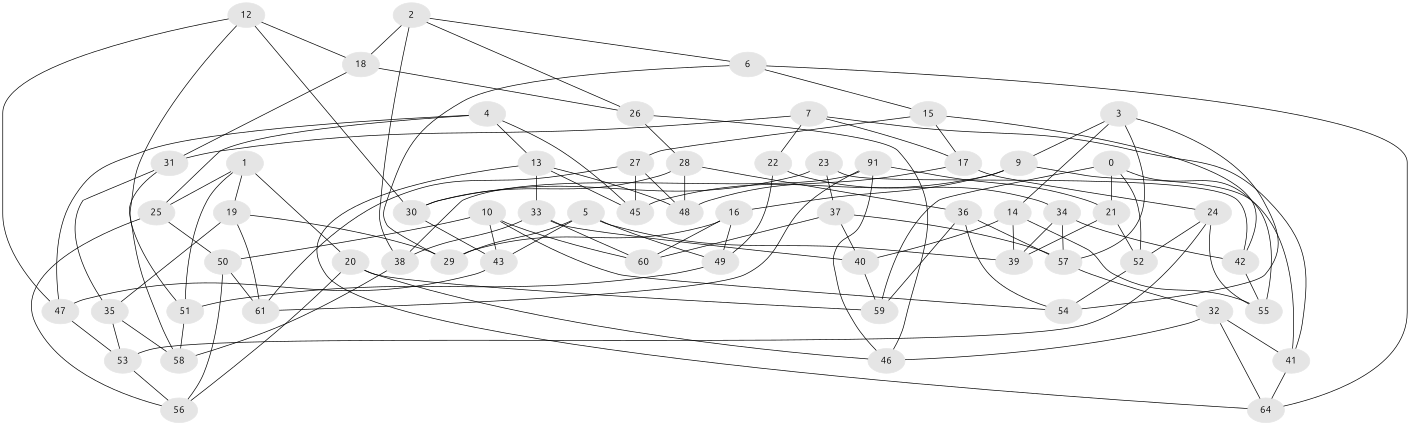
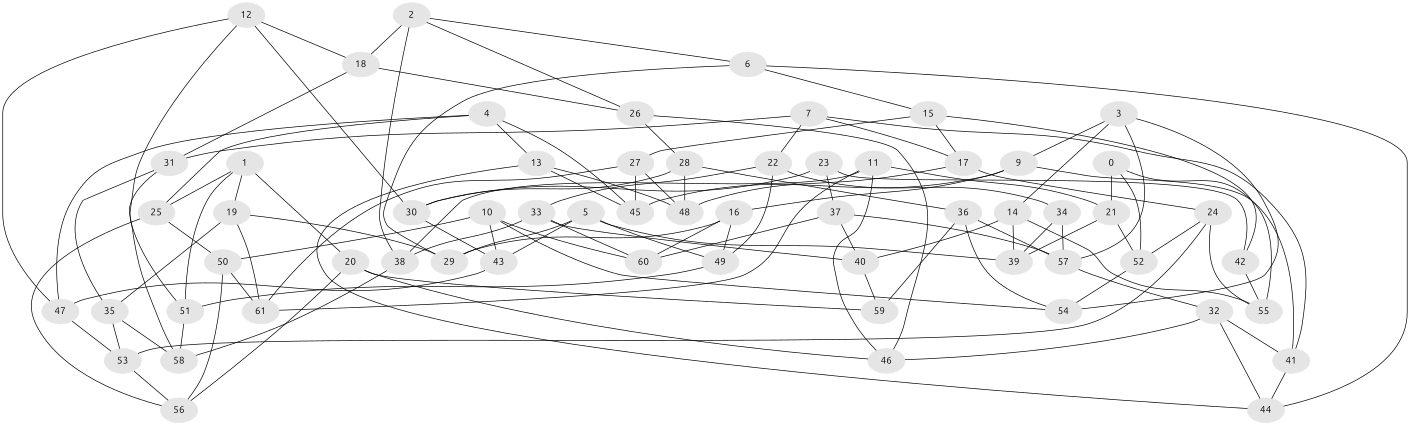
node "91": label "91" -> "11"
edge "13" -- "33": now "22" -- "33"
edge "0" -- "59": removed
edge "34" -- "42": removed
node "64": label "64" -> "44"
